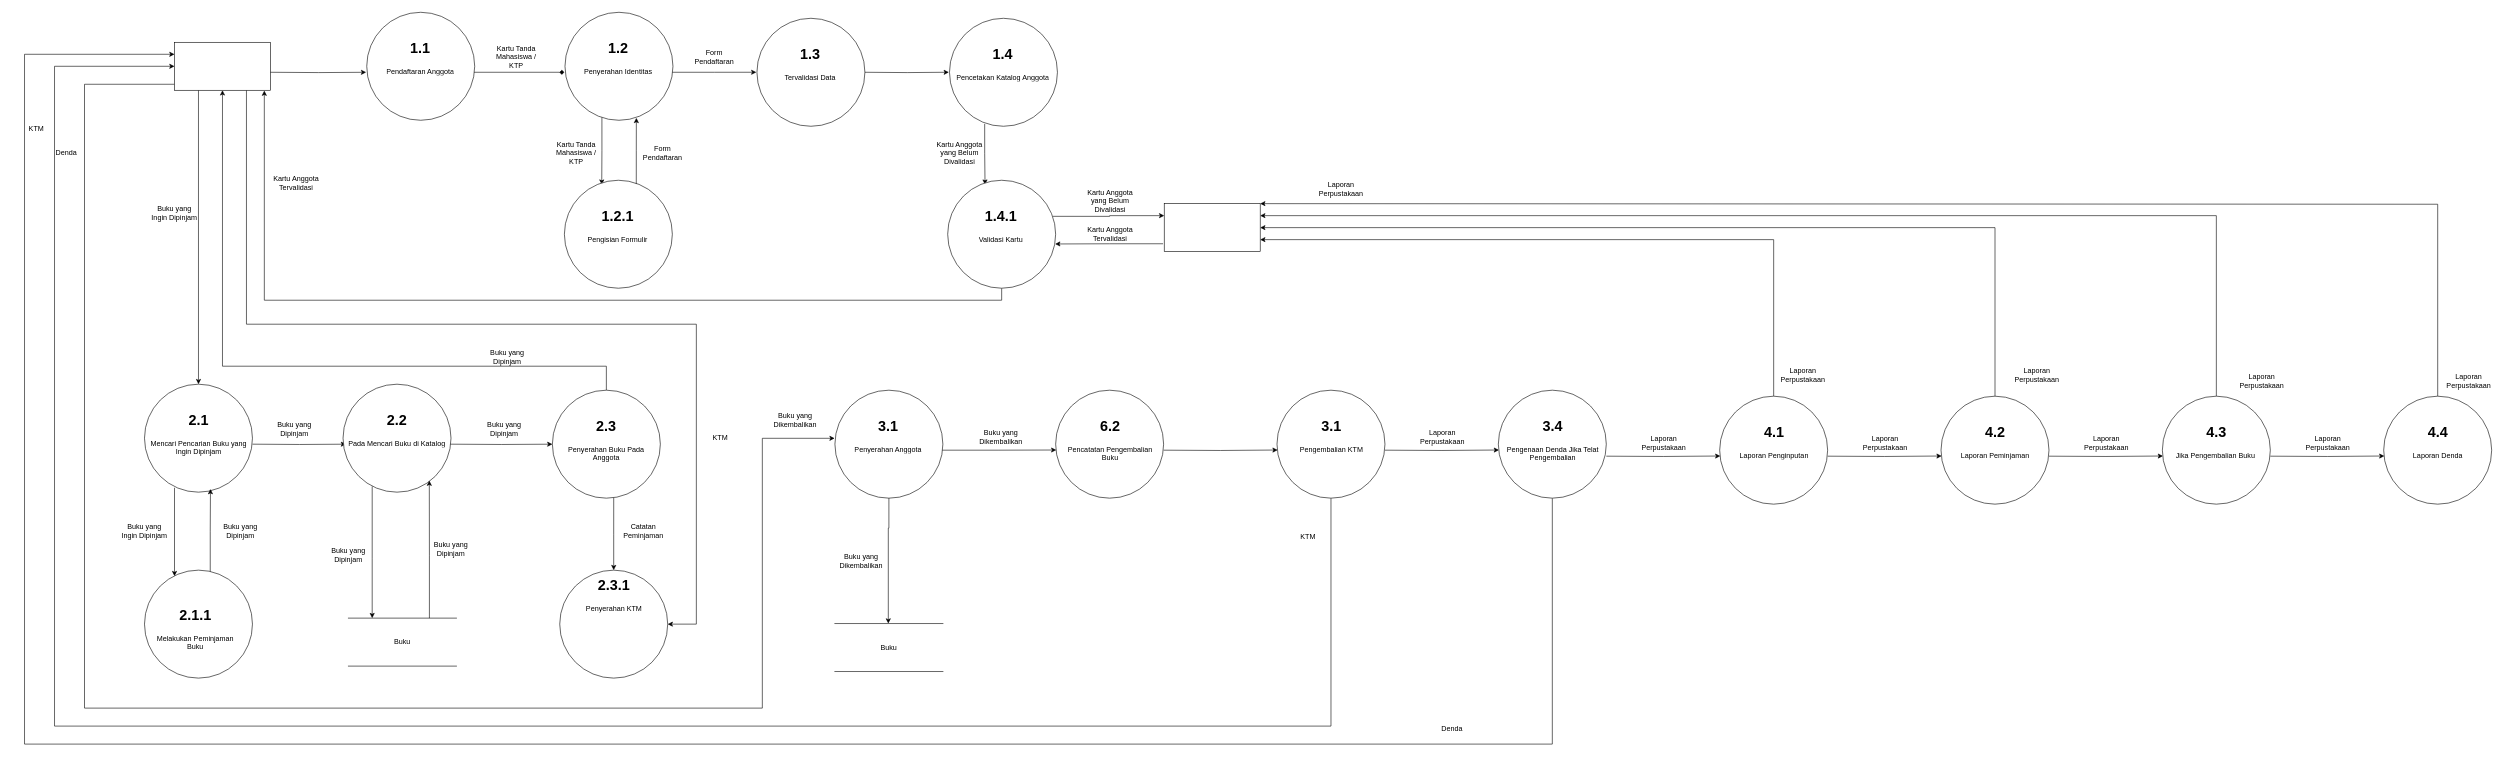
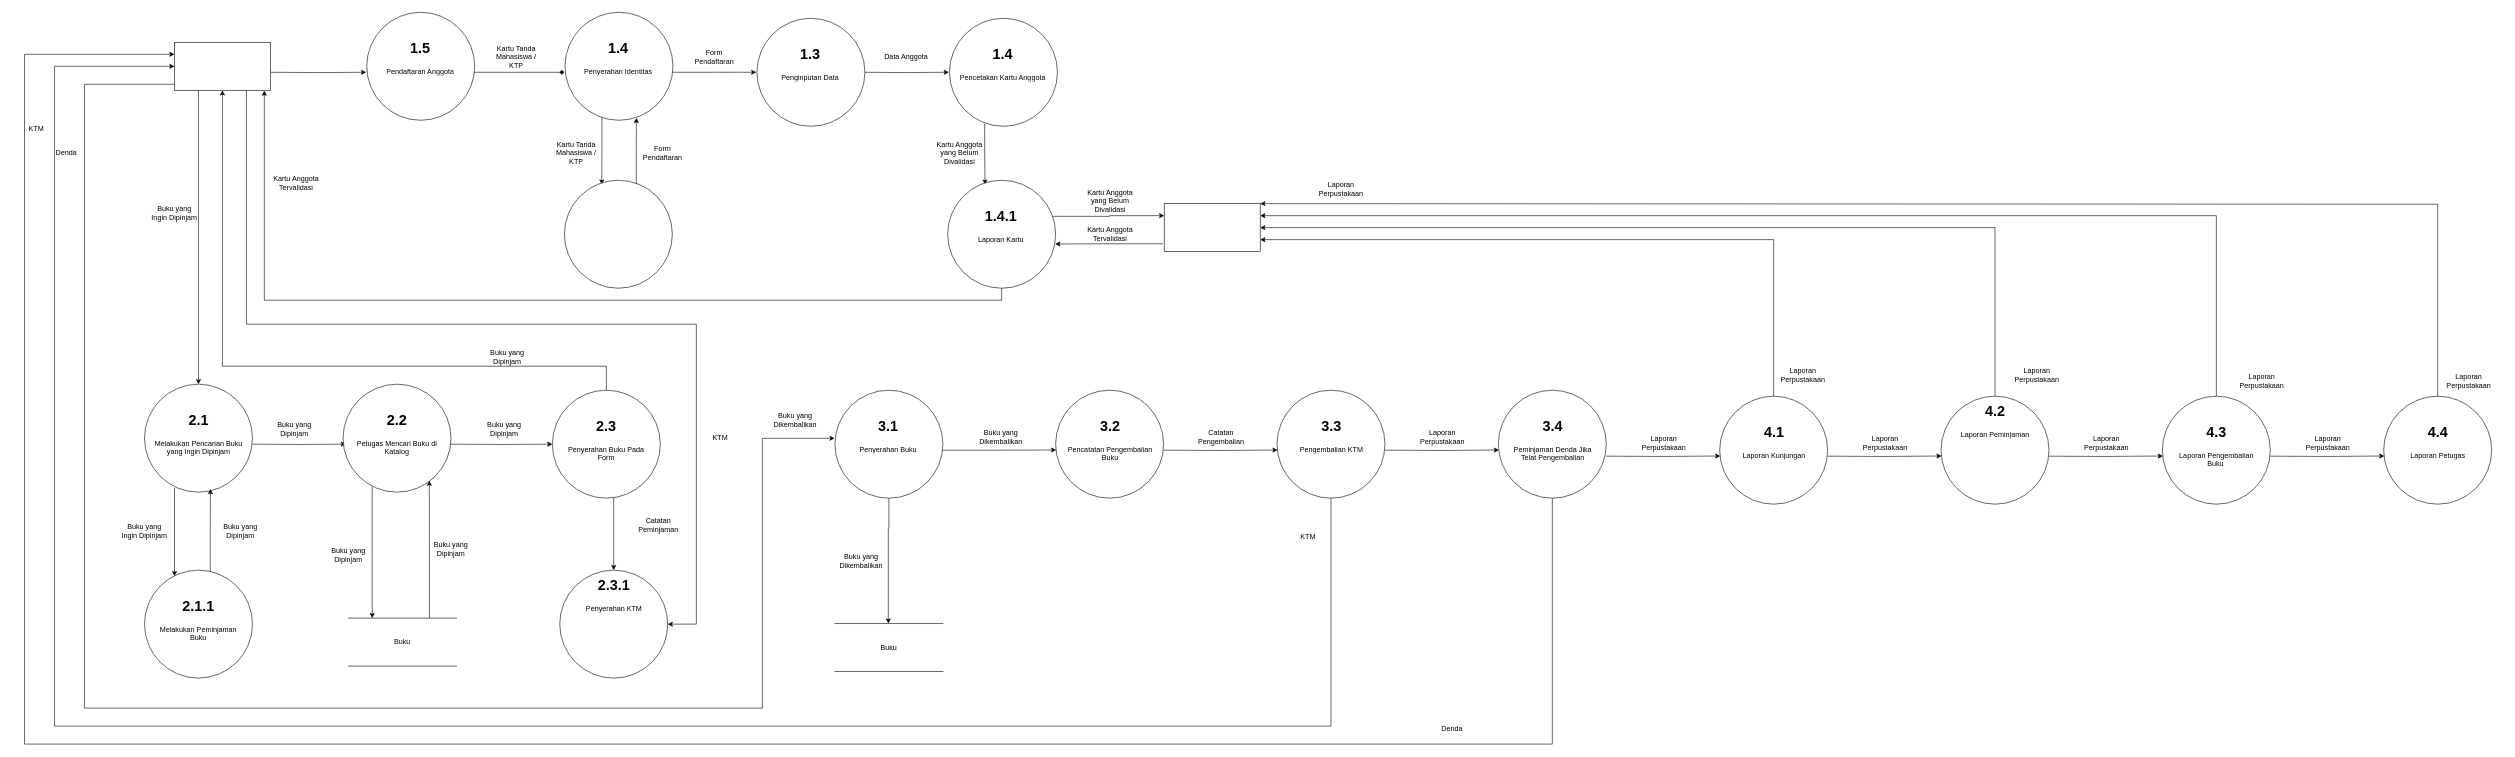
node "1.1 Pendaftaran Anggota": label "1.1 Pendaftaran Anggota" -> "1.5 Pendaftaran Anggota"
node "1.2 Penyerahan Identitas": label "1.2 Penyerahan Identitas" -> "1.4 Penyerahan Identitas"
node "1.3 Tervalidasi Data": label "1.3 Tervalidasi Data" -> "1.3 Penginputan Data"
node "1.4 Pencetakan Katalog Anggota": label "1.4 Pencetakan Katalog Anggota" -> "1.4 Pencetakan Kartu Anggota"
node "Data Anggota": added
node "1.4.1 Validasi Kartu": label "1.4.1 Validasi Kartu" -> "1.4.1 Laporan Kartu"
node "1.2.1 Pengisian Formulir": removed
node "2.2 Pada Mencari Buku di Katalog": label "2.2 Pada Mencari Buku di Katalog" -> "2.2 Petugas Mencari Buku di Katalog"
node "2.1 Mencari Pencarian Buku yang Ingin Dipinjam": label "2.1 Mencari Pencarian Buku yang Ingin Dipinjam" -> "2.1 Melakukan Pencarian Buku yang Ingin Dipinjam"
node "3.1 Penyerahan Anggota": label "3.1 Penyerahan Anggota" -> "3.1 Penyerahan Buku"
node "3.1 Pengembalian KTM": label "3.1 Pengembalian KTM" -> "3.3 Pengembalian KTM"
node "2.3 Penyerahan Buku Pada Anggota": label "2.3 Penyerahan Buku Pada Anggota" -> "2.3 Penyerahan Buku Pada Form"
node "6.2 Pencatatan Pengembalian Buku": label "6.2 Pencatatan Pengembalian Buku" -> "3.2 Pencatatan Pengembalian Buku"
node "3.4 Pengenaan Denda Jika Telat Pengembalian": label "3.4 Pengenaan Denda Jika Telat Pengembalian" -> "3.4 Peminjaman Denda Jika Telat Pengembalian"
node "4.1 Laporan Penginputan": label "4.1 Laporan Penginputan" -> "4.1 Laporan Kunjungan"
node "4.3 Jika Pengembalian Buku": label "4.3 Jika Pengembalian Buku" -> "4.3 Laporan Pengembalian Buku"
node "4.4 Laporan Denda": label "4.4 Laporan Denda" -> "4.4 Laporan Petugas"
node "Catatan Pengembalian": added
node "4.2 Laporan Peminjaman": moved (1995, 456) -> (1995, 435)
node "Catatan Peminjaman": moved (644, 531) -> (659, 525)
node "2.1.1 Melakukan Peminjaman Buku": moved (195, 639) -> (198, 630)
